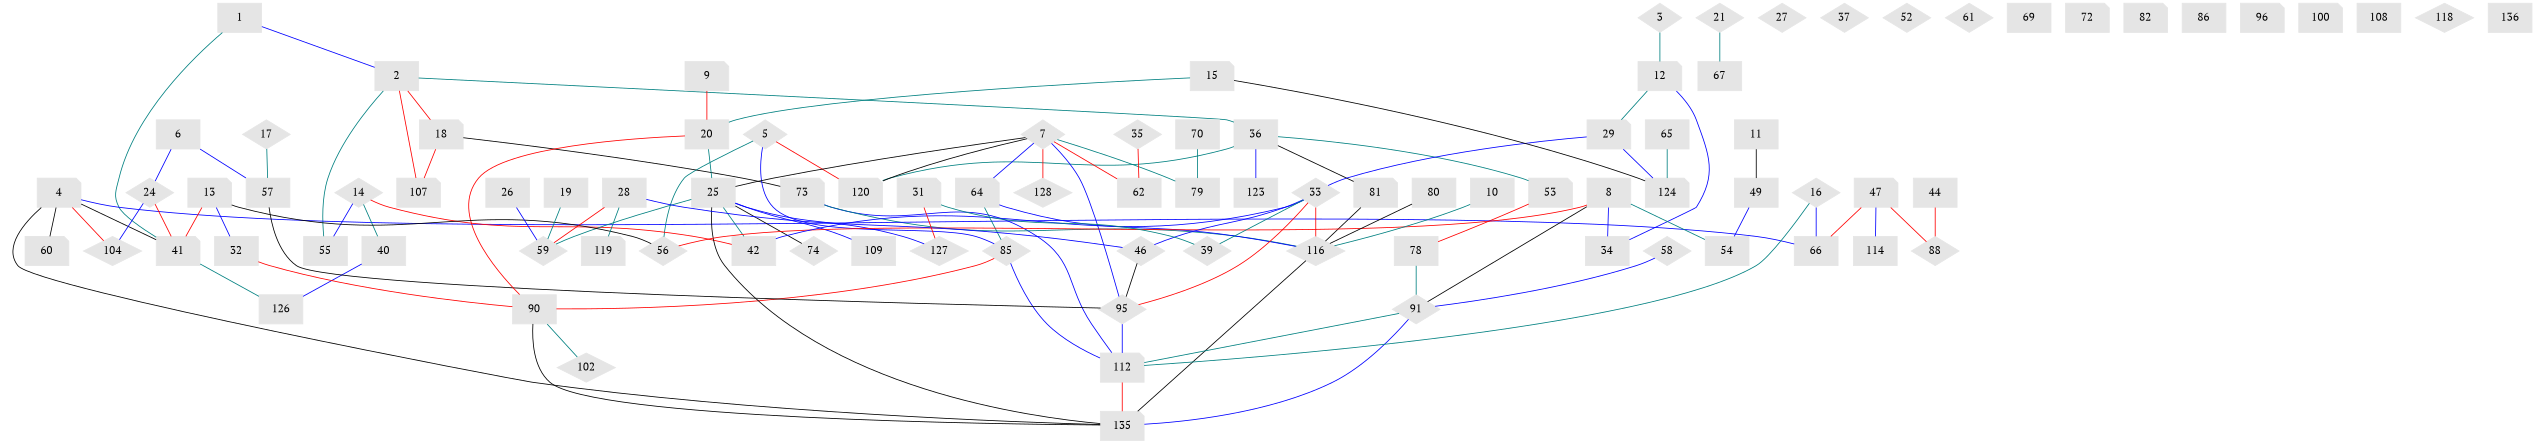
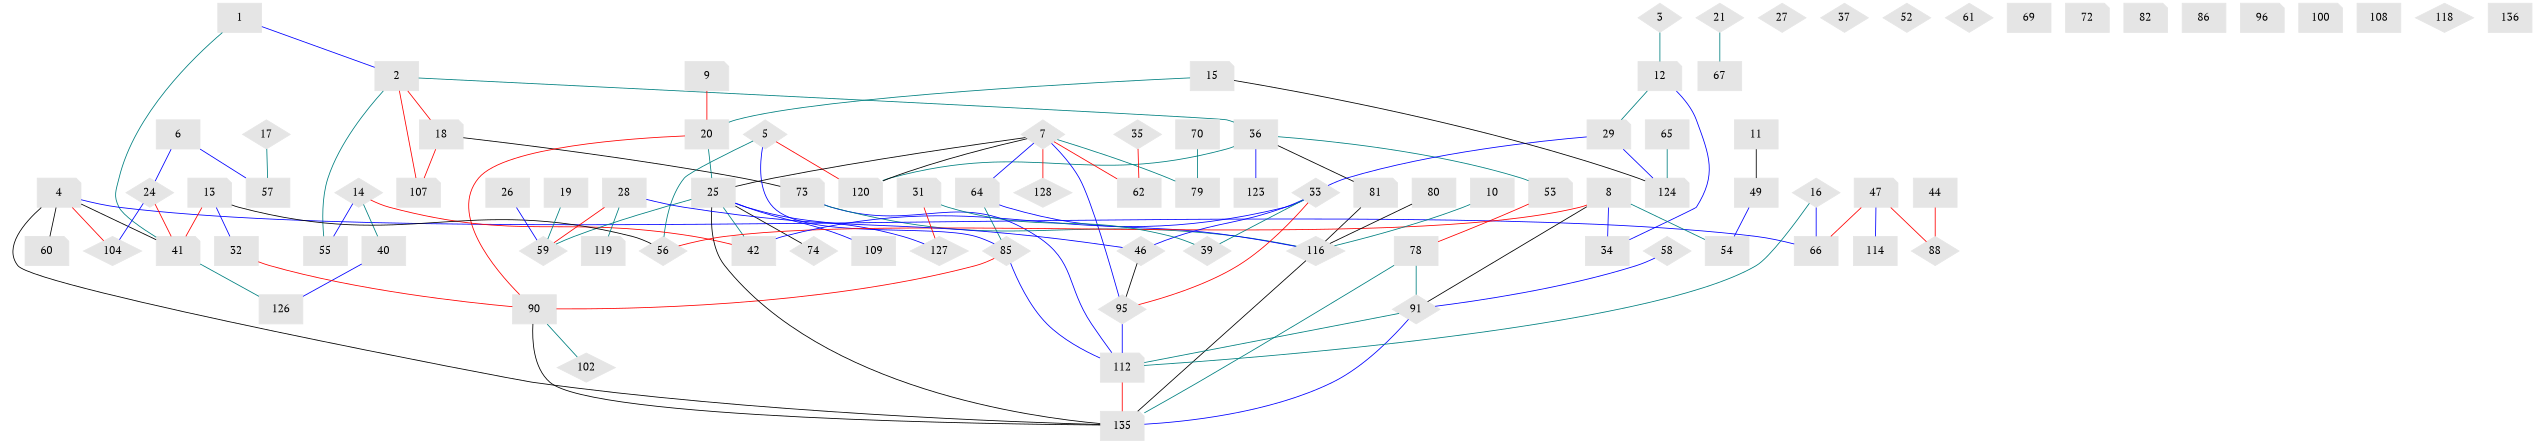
edge "33" -- "116": removed
edge "57" -- "95": removed
edge "78" -- "135": added
